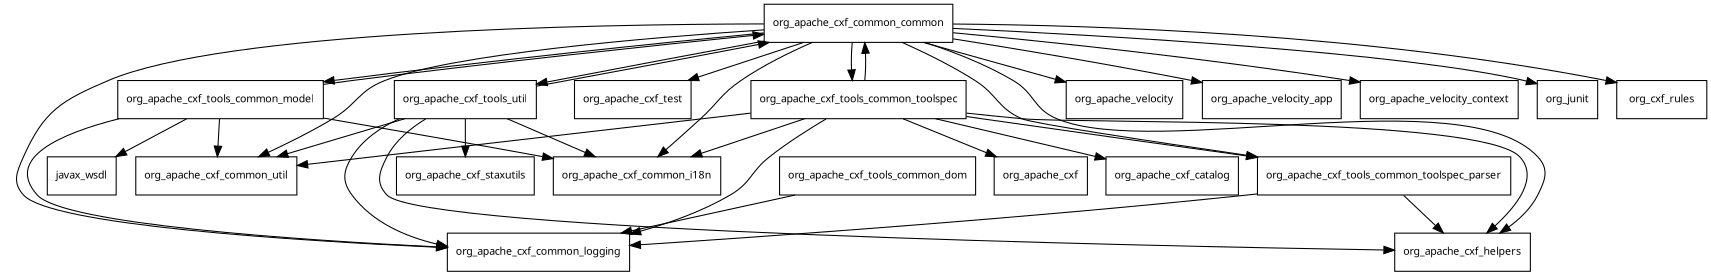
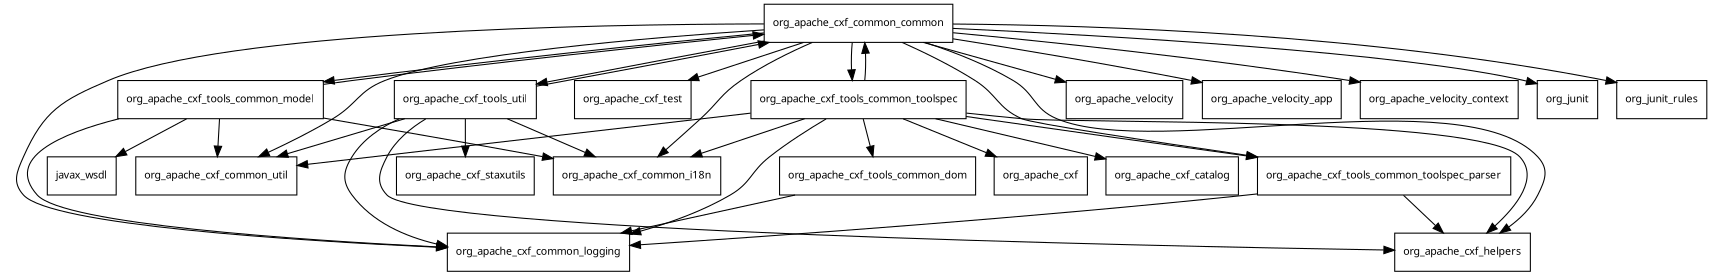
node "org_cxf_rules": label "org_cxf_rules" -> "org_junit_rules"
edge "org_apache_cxf_tools_common_toolspec" -> "org_apache_cxf_tools_common_dom": added
